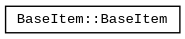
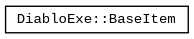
node "BaseItem::BaseItem": label "BaseItem::BaseItem" -> "DiabloExe::BaseItem"
